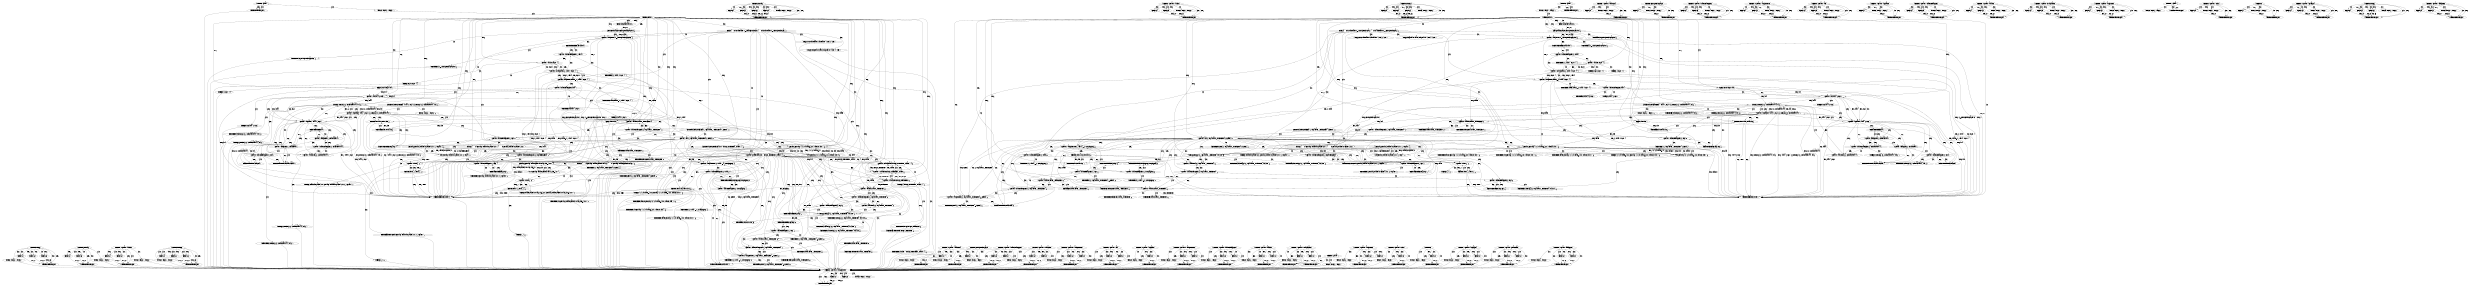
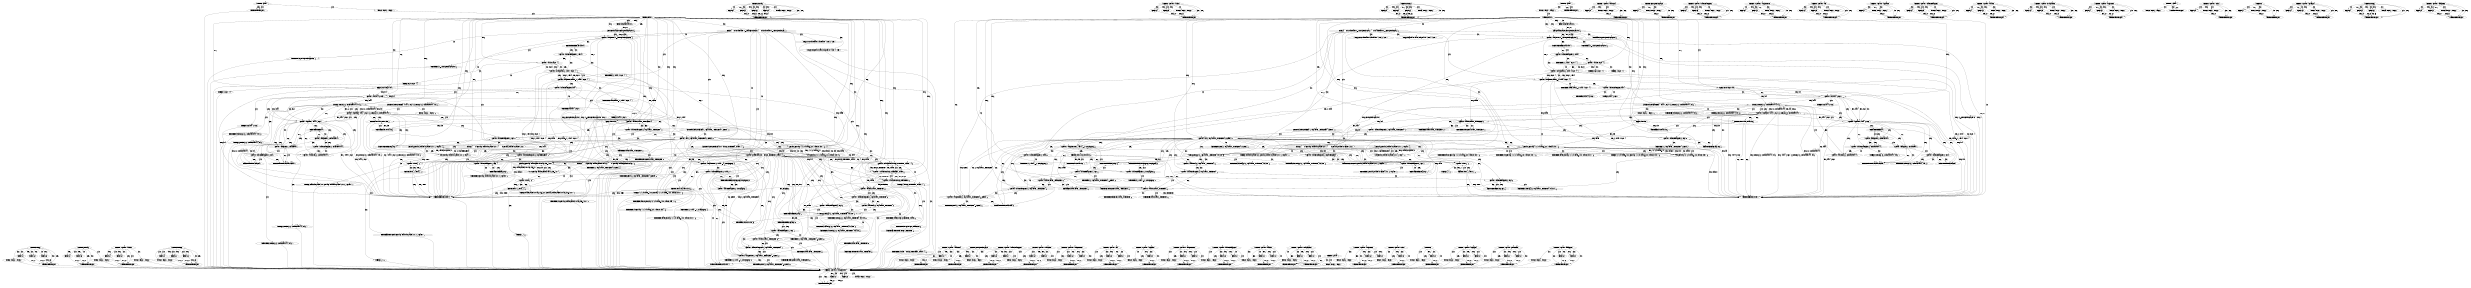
node "(IDENTIFIER,rxbase,R_MAX - R_RX_BUF0 - rxbase)": added
